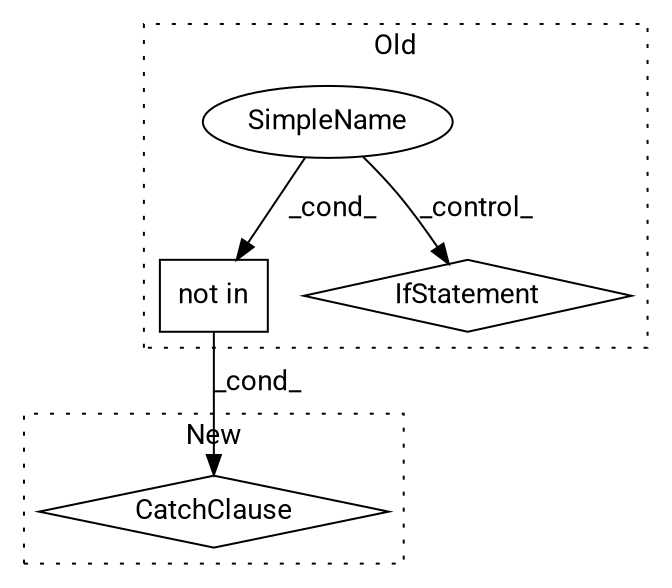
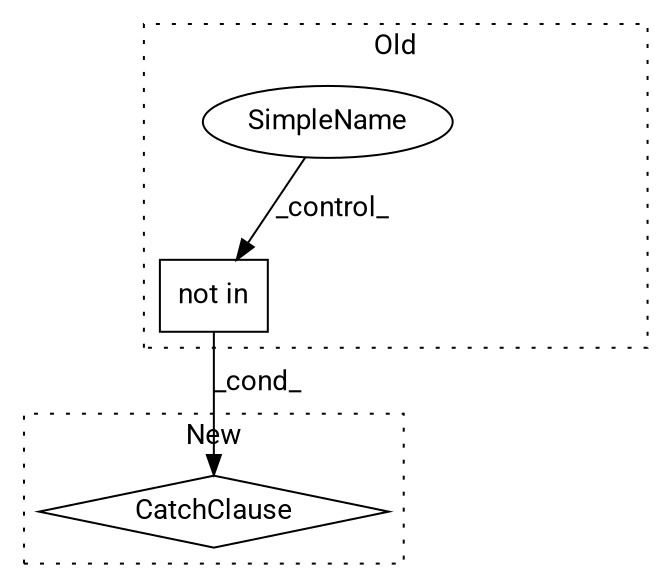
edge "SimpleName" -> "not in": label "_cond_" -> "_control_"
node "IfStatement": removed
